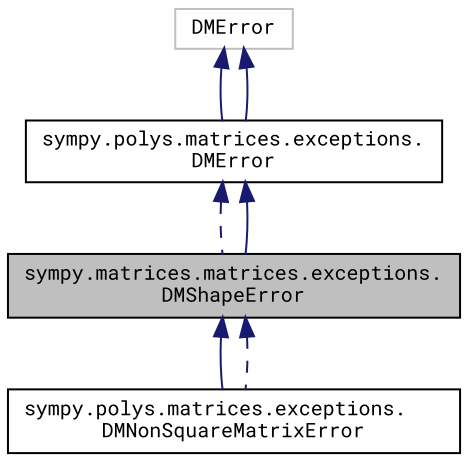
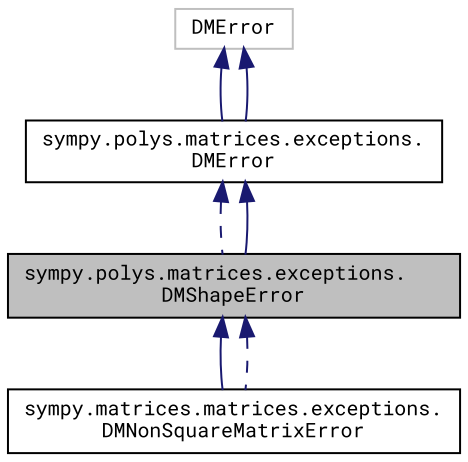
node "sympy.matrices.matrices.exceptions. DMShapeError": label "sympy.matrices.matrices.exceptions. DMShapeError" -> "sympy.polys.matrices.exceptions. DMShapeError"
node "sympy.polys.matrices.exceptions. DMNonSquareMatrixError": label "sympy.polys.matrices.exceptions. DMNonSquareMatrixError" -> "sympy.matrices.matrices.exceptions. DMNonSquareMatrixError"
